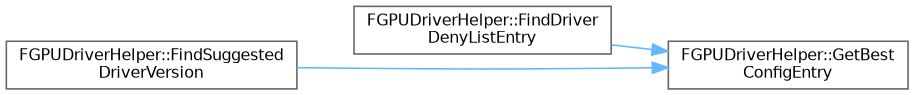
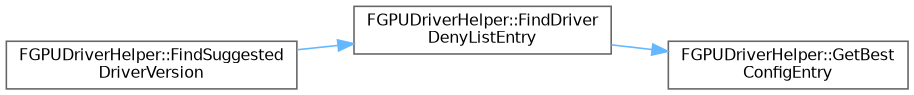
edge "FGPUDriverHelper::FindSuggested DriverVersion" -> "FGPUDriverHelper::GetBest ConfigEntry": now "FGPUDriverHelper::FindSuggested DriverVersion" -> "FGPUDriverHelper::FindDriver DenyListEntry"
